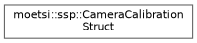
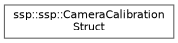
node "moetsi::ssp::CameraCalibration Struct": label "moetsi::ssp::CameraCalibration Struct" -> "ssp::ssp::CameraCalibration Struct"
